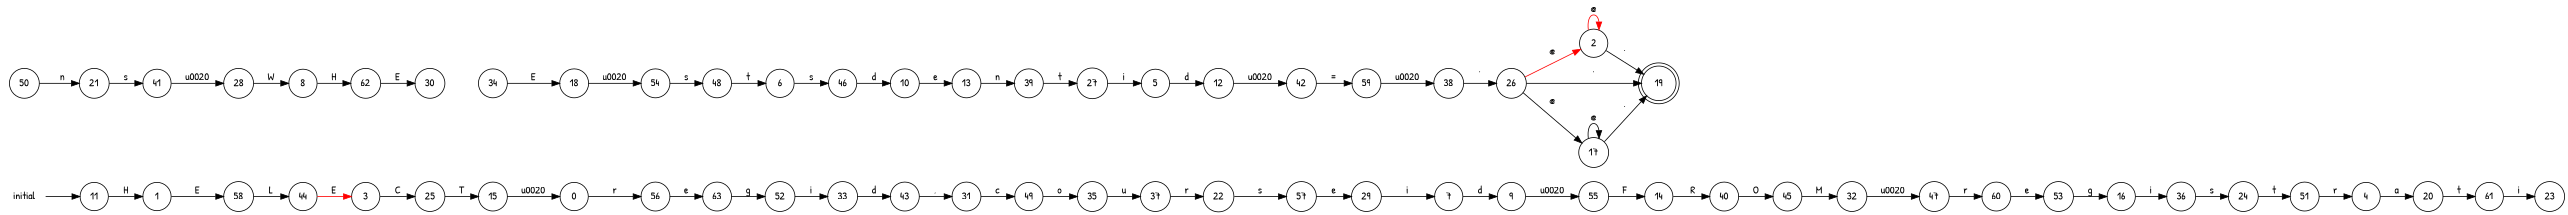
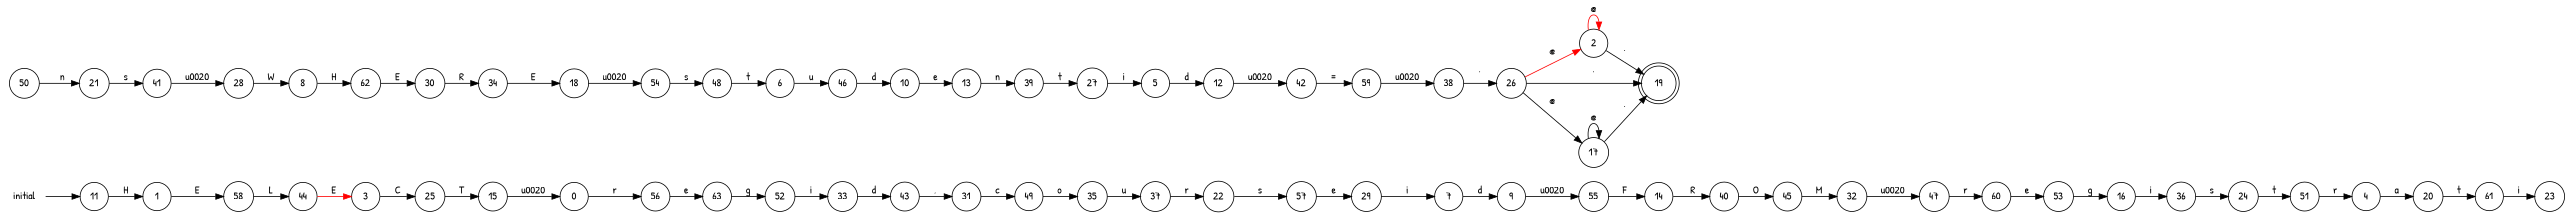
edge "6" -> "46": label "s" -> "u"
edge "30" -> "34": added, label "R"
